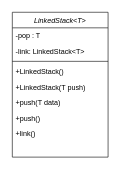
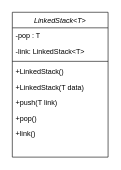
node "+LinkedStack(T push)": label "+LinkedStack(T push)" -> "+LinkedStack(T data)"
node "+push(T data)": label "+push(T data)" -> "+push(T link)"
node "+push()": label "+push()" -> "+pop()"
